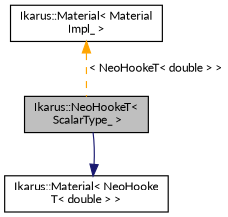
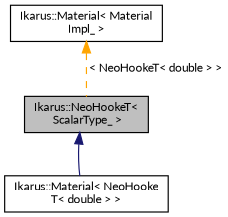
edge "Ikarus::NeoHookeT< ScalarType_ >" -> "Ikarus::Material< NeoHooke T< double > >": reversed
